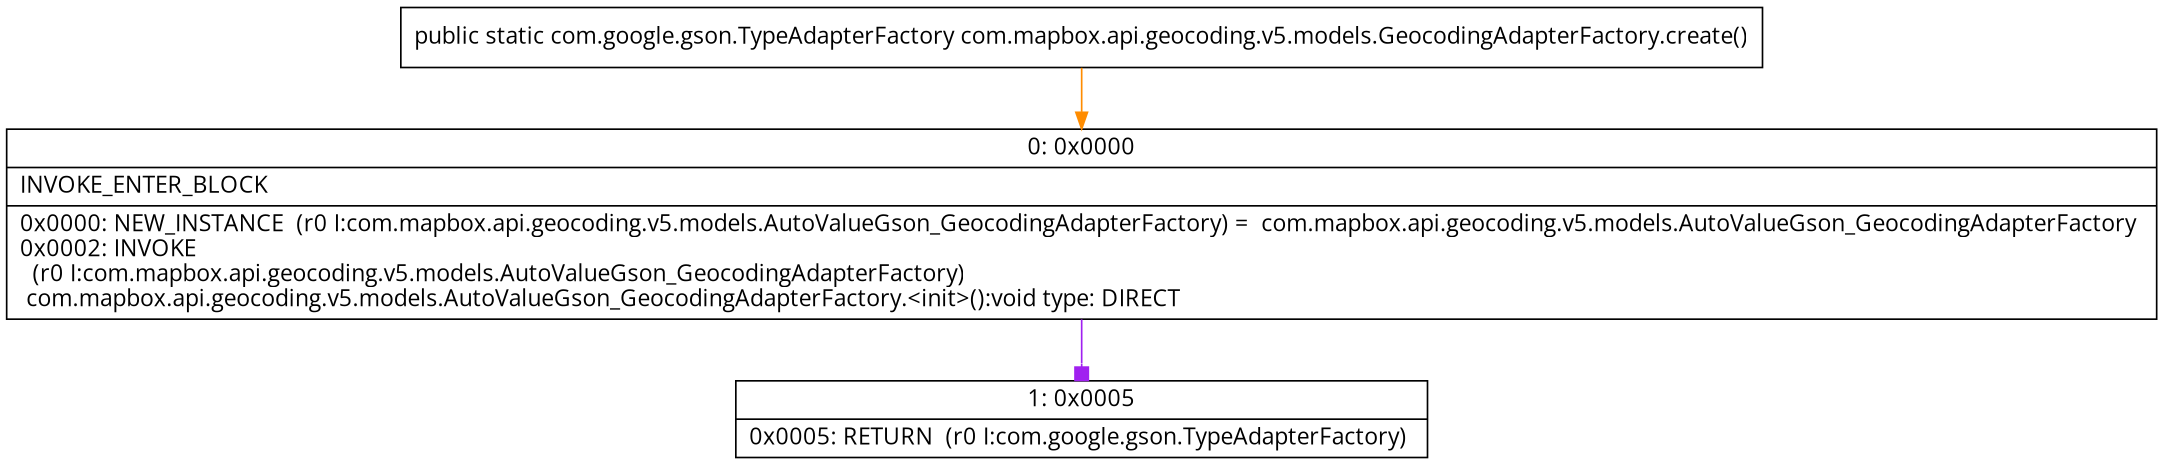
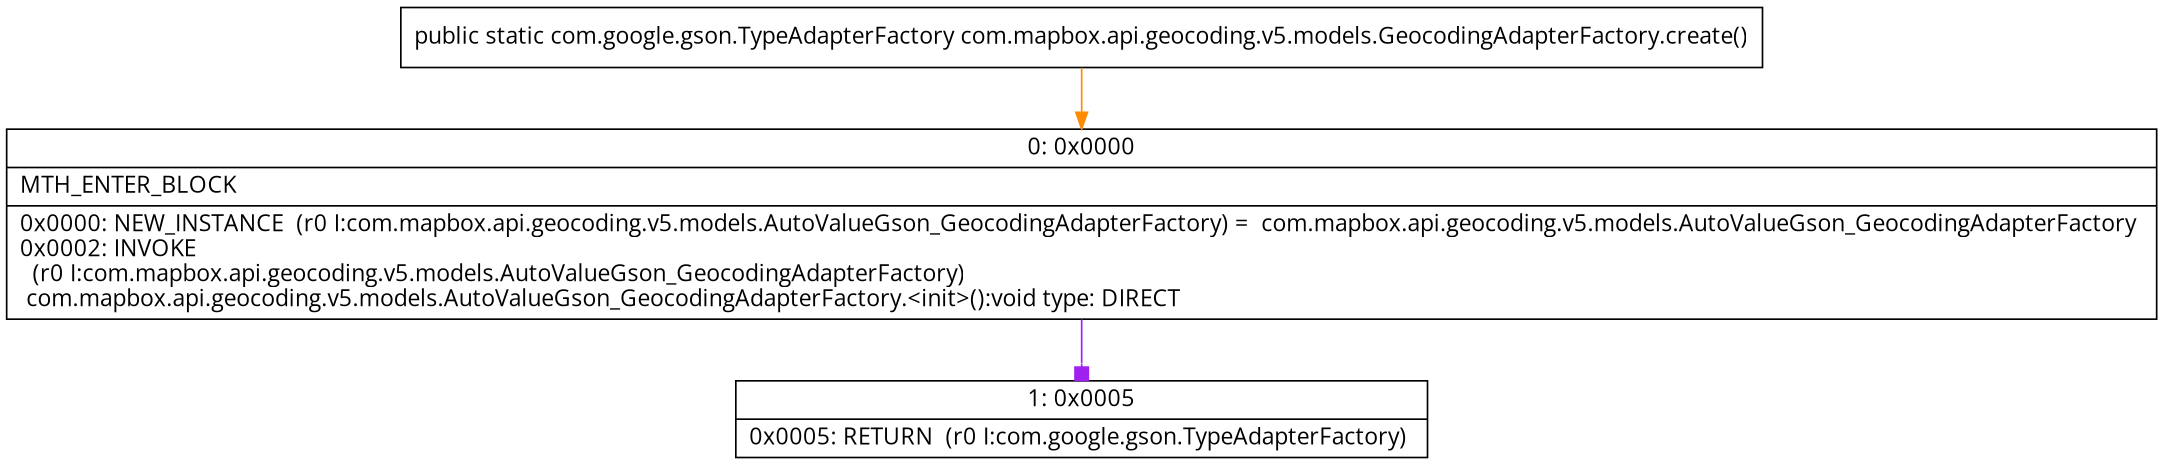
node "0: 0x0000": text "INVOKE_ENTER_BLOCK" -> "MTH_ENTER_BLOCK"
